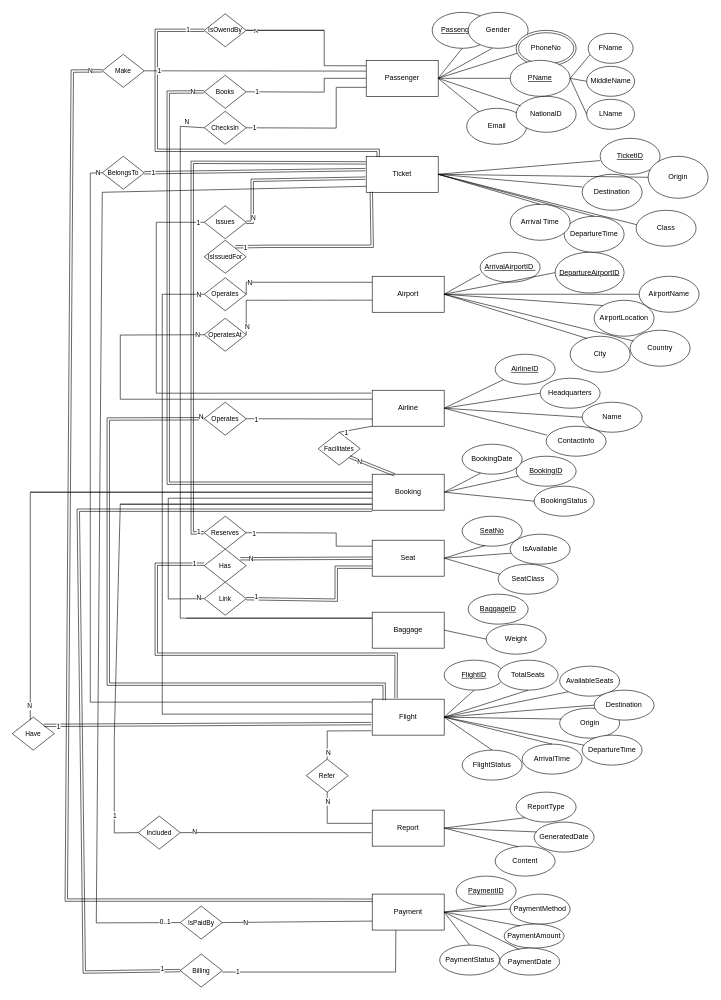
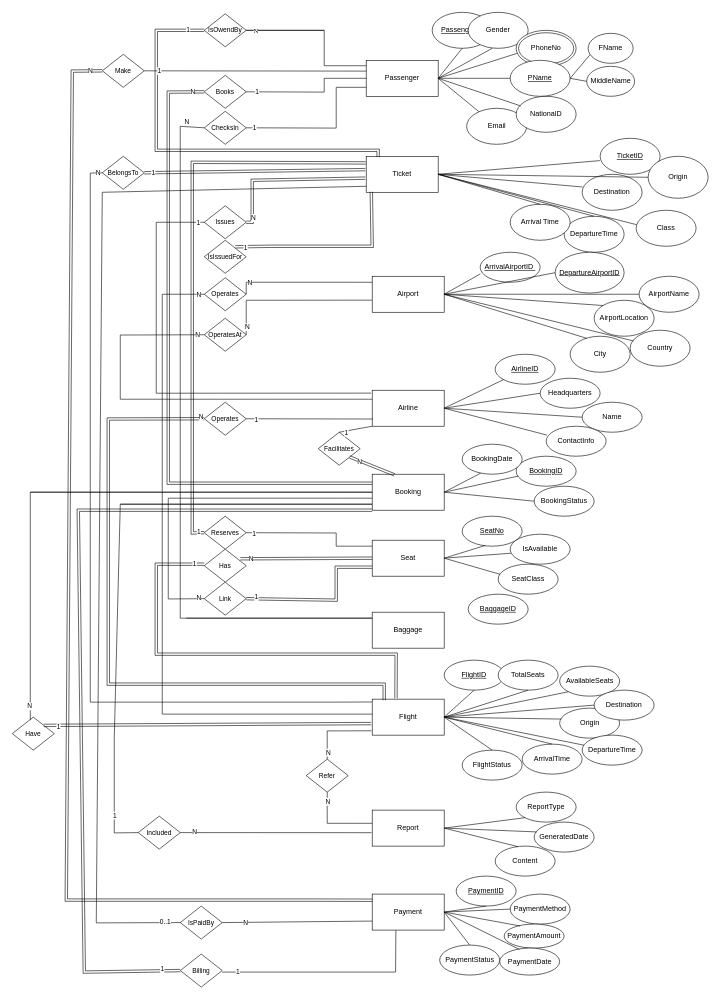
edge "PName" -- "LName": removed
node "LName": removed
edge "Baggage" -- "Weight": removed
node "Weight": removed
